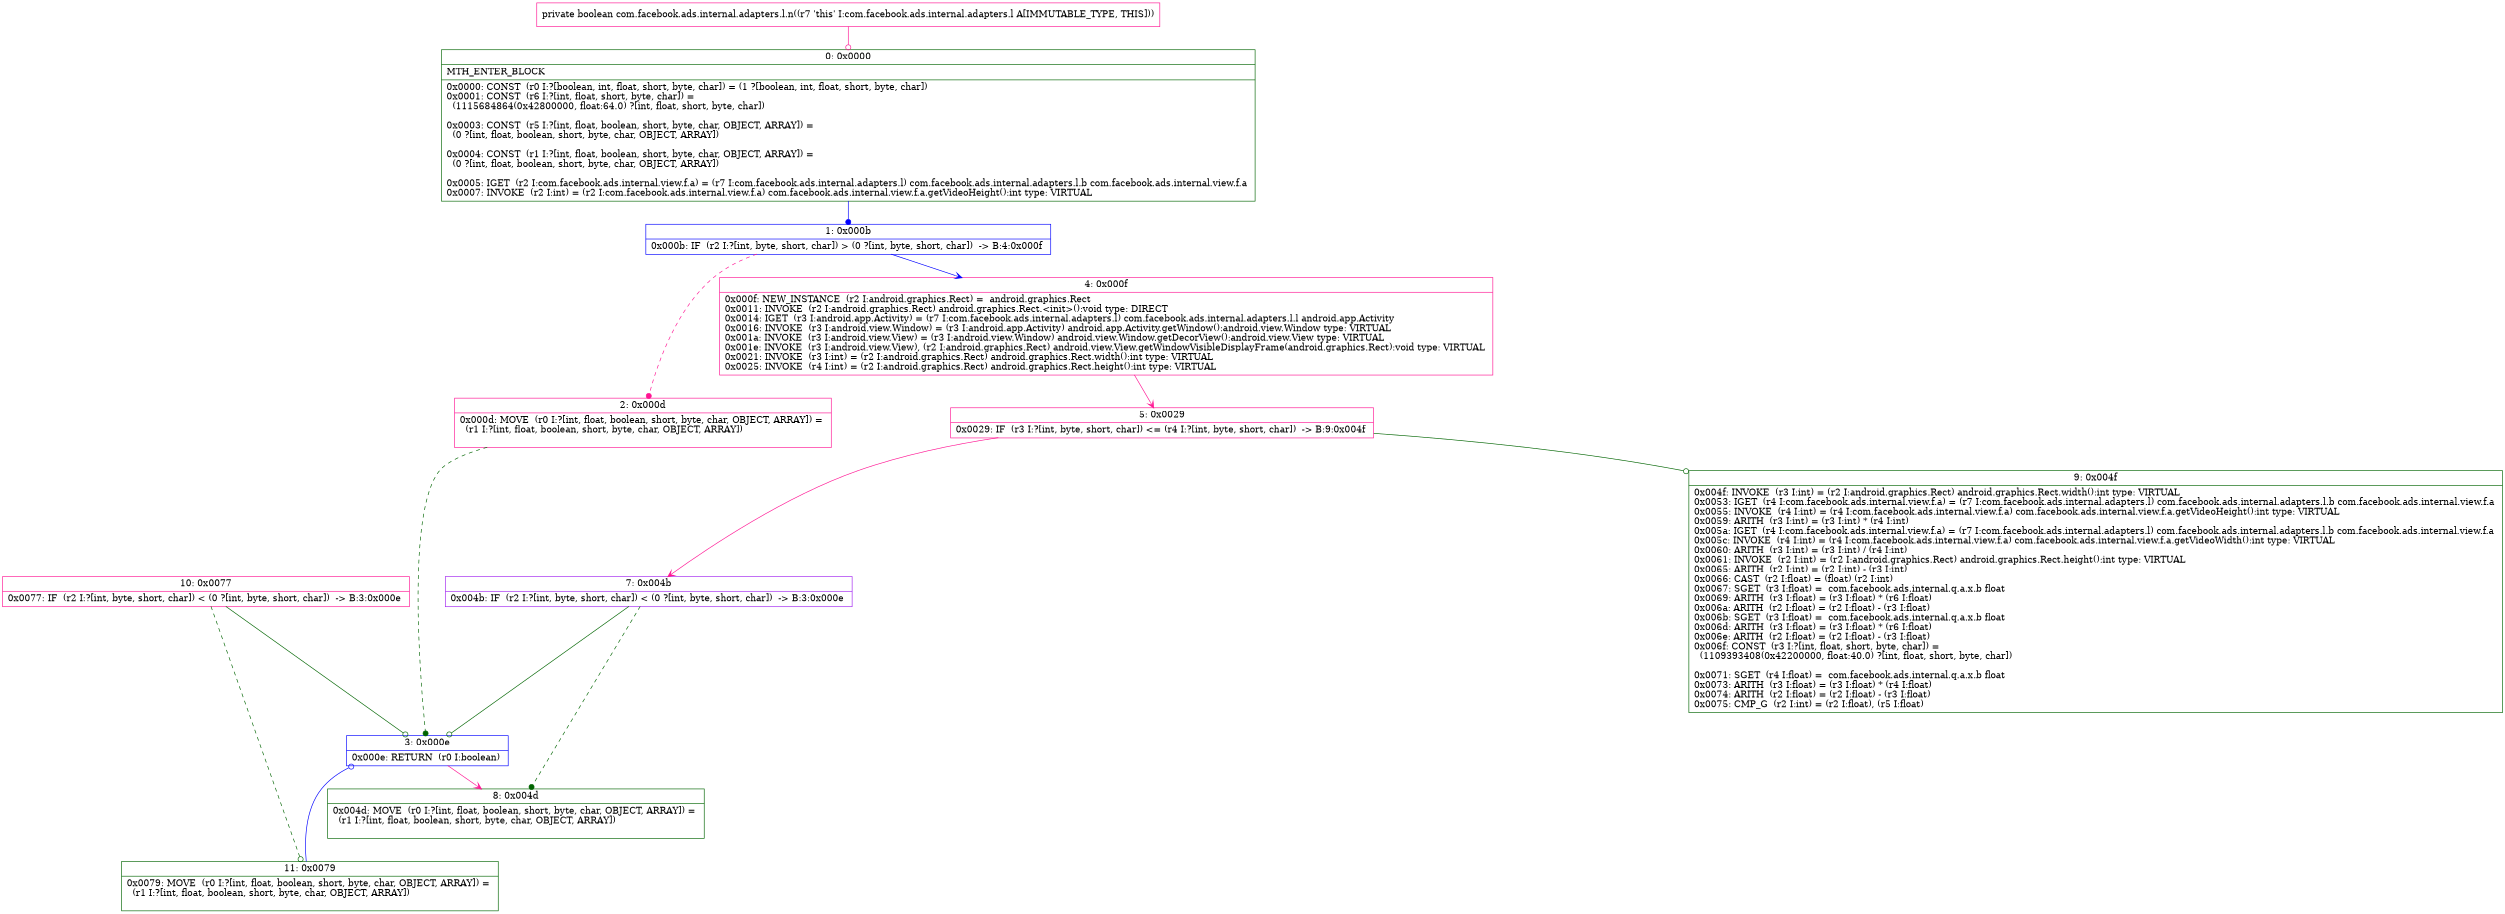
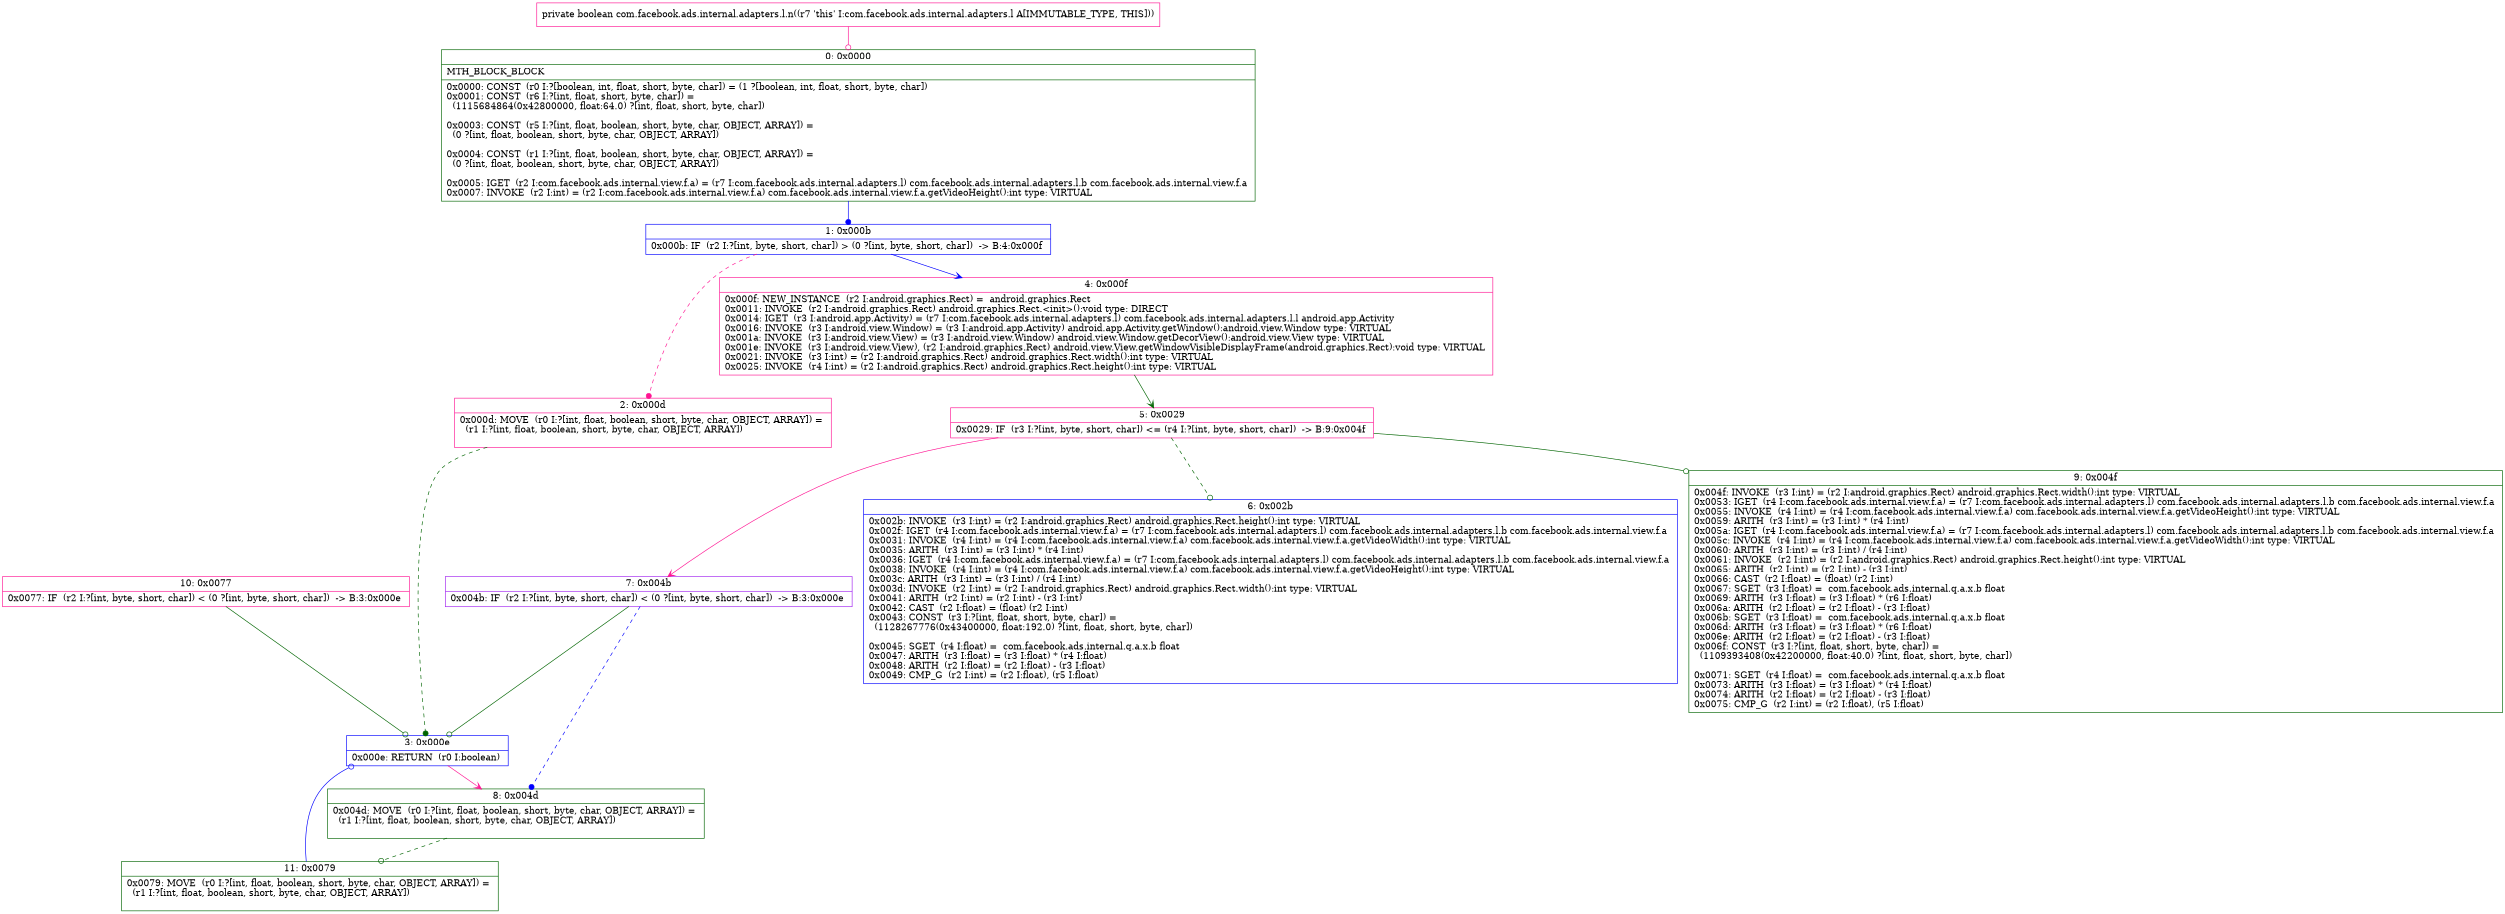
node "0: 0x0000": text "MTH_ENTER_BLOCK" -> "MTH_BLOCK_BLOCK"
edge "4: 0x000f" -> "5: 0x0029": color deeppink -> darkgreen
node "6: 0x002b": added
edge "7: 0x004b" -> "8: 0x004d": color darkgreen -> blue
edge "10: 0x0077" -> "11: 0x0079": now "8: 0x004d" -> "11: 0x0079"
